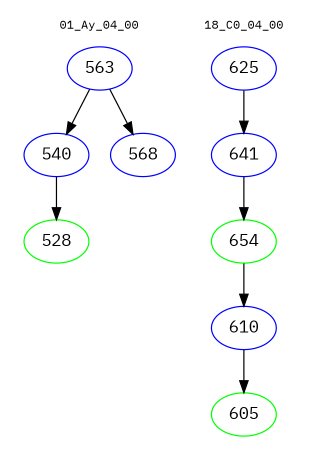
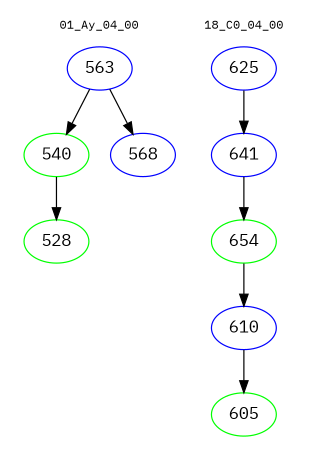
node "540": color blue -> green
